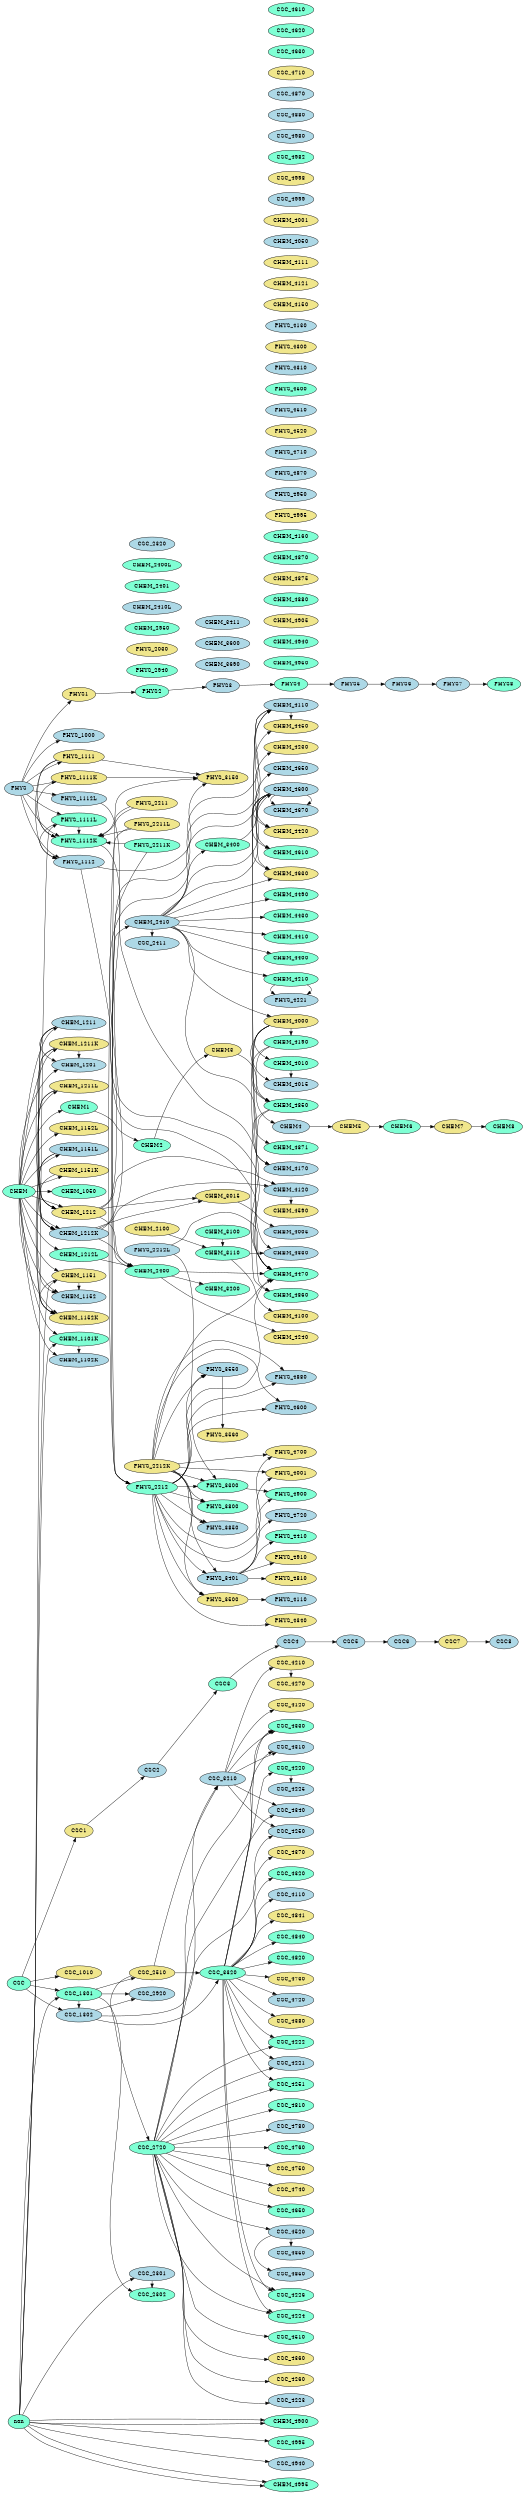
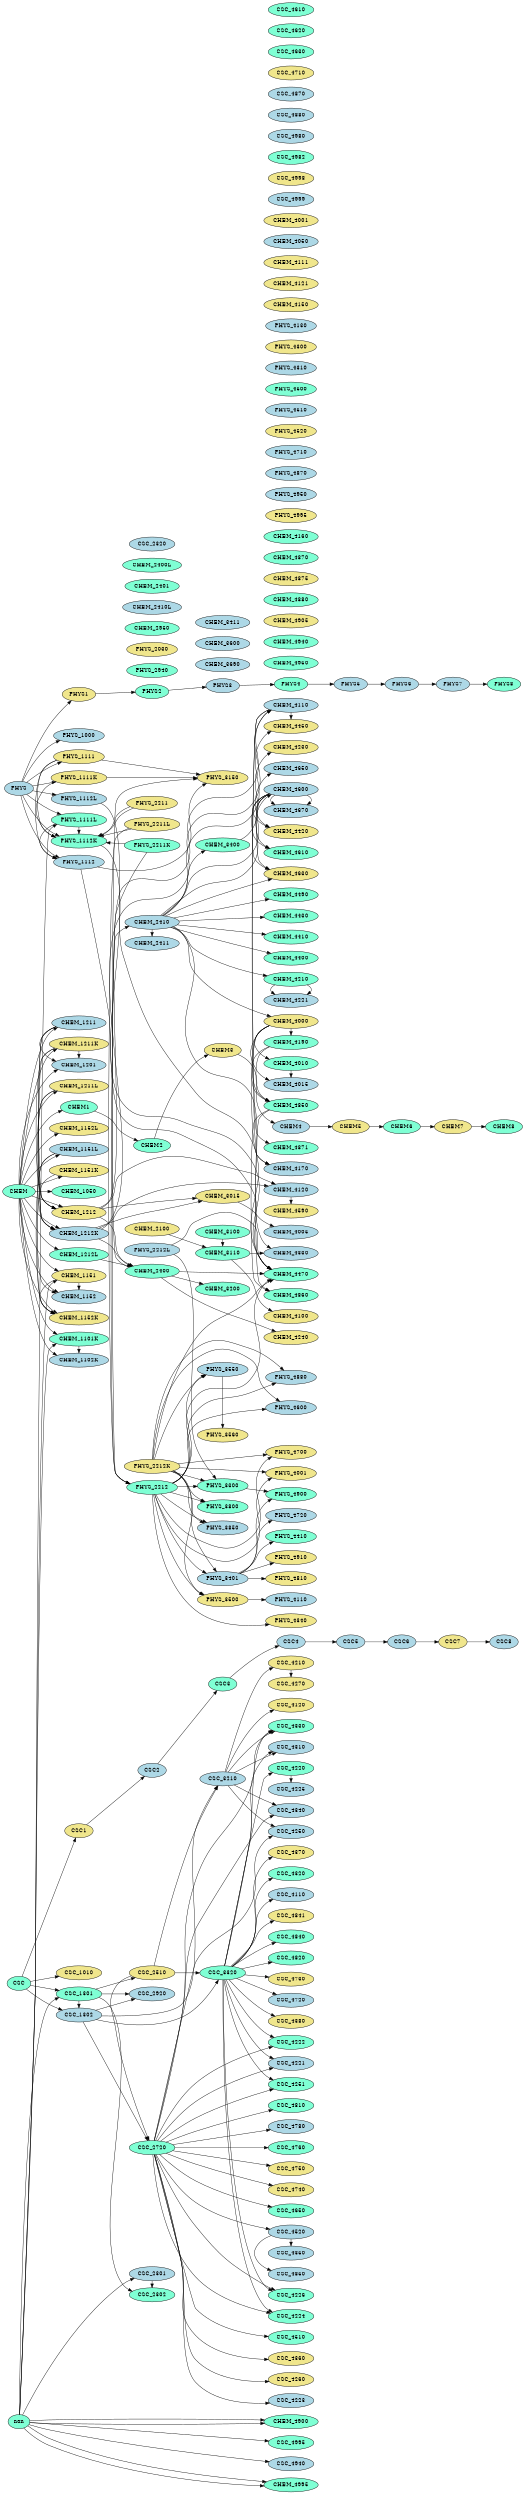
node "CSC_2411": label "CSC_2411" -> "CHEM_2411"
node "PHYS_4221": label "PHYS_4221" -> "CHEM_4221"
edge "CSC_1302" -> "CSC_2720": added
